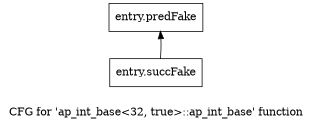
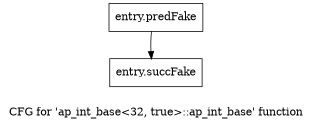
edge "entry.succFake" -> "entry.predFake": reversed
